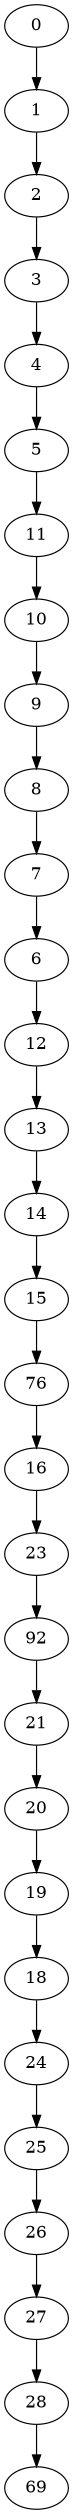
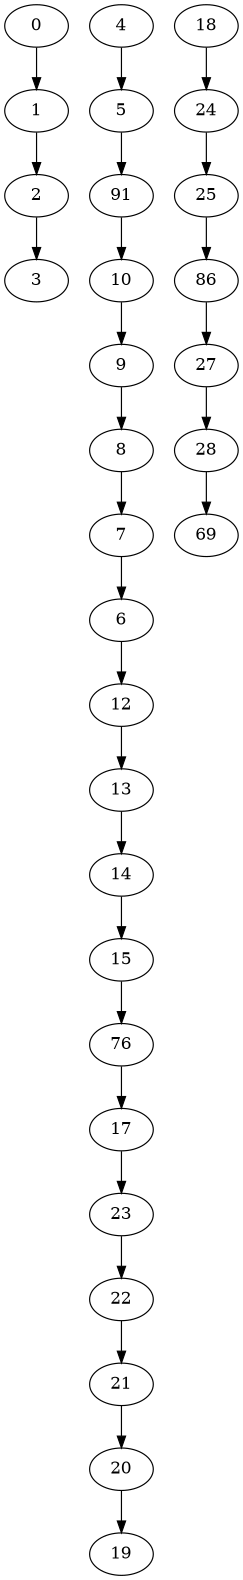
edge "3" -> "4": removed
node "11": label "11" -> "91"
node "16": label "16" -> "17"
node "92": label "92" -> "22"
edge "19" -> "18": removed
node "26": label "26" -> "86"
